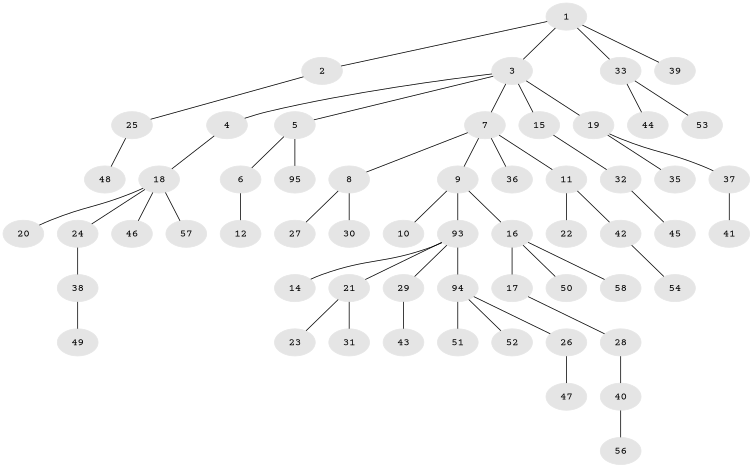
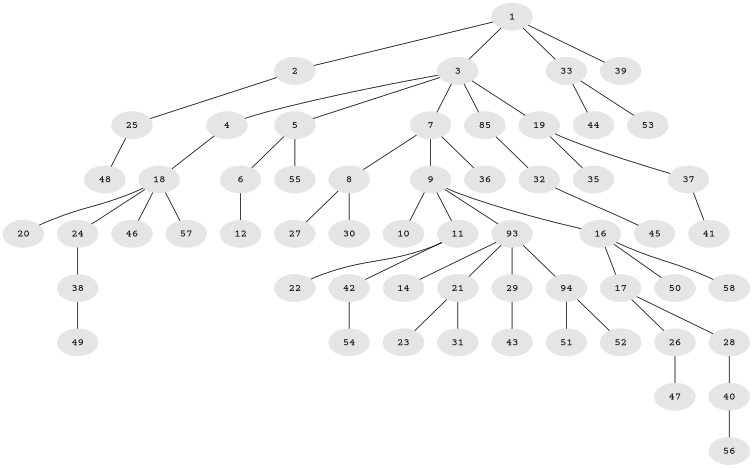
node "15": label "15" -> "85"
edge "7" -- "11": now "9" -- "11"
node "95": label "95" -> "55"
edge "94" -- "26": now "17" -- "26"
